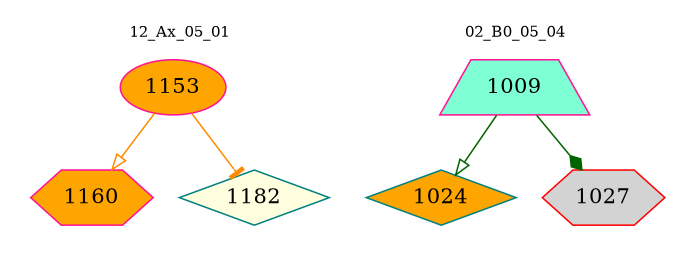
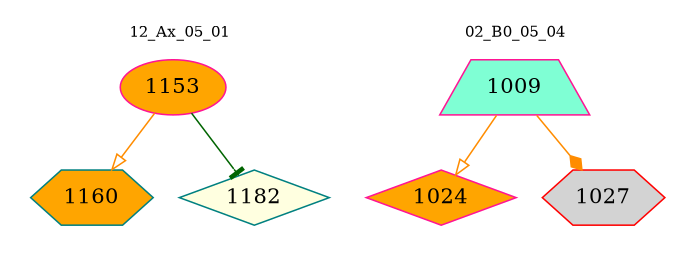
edge "1009" -> "1027": color darkgreen -> darkorange
edge "1009" -> "1024": color darkgreen -> darkorange
edge "1153" -> "1182": color darkorange -> darkgreen
node "1160": color deeppink -> teal
node "1024": color teal -> deeppink
